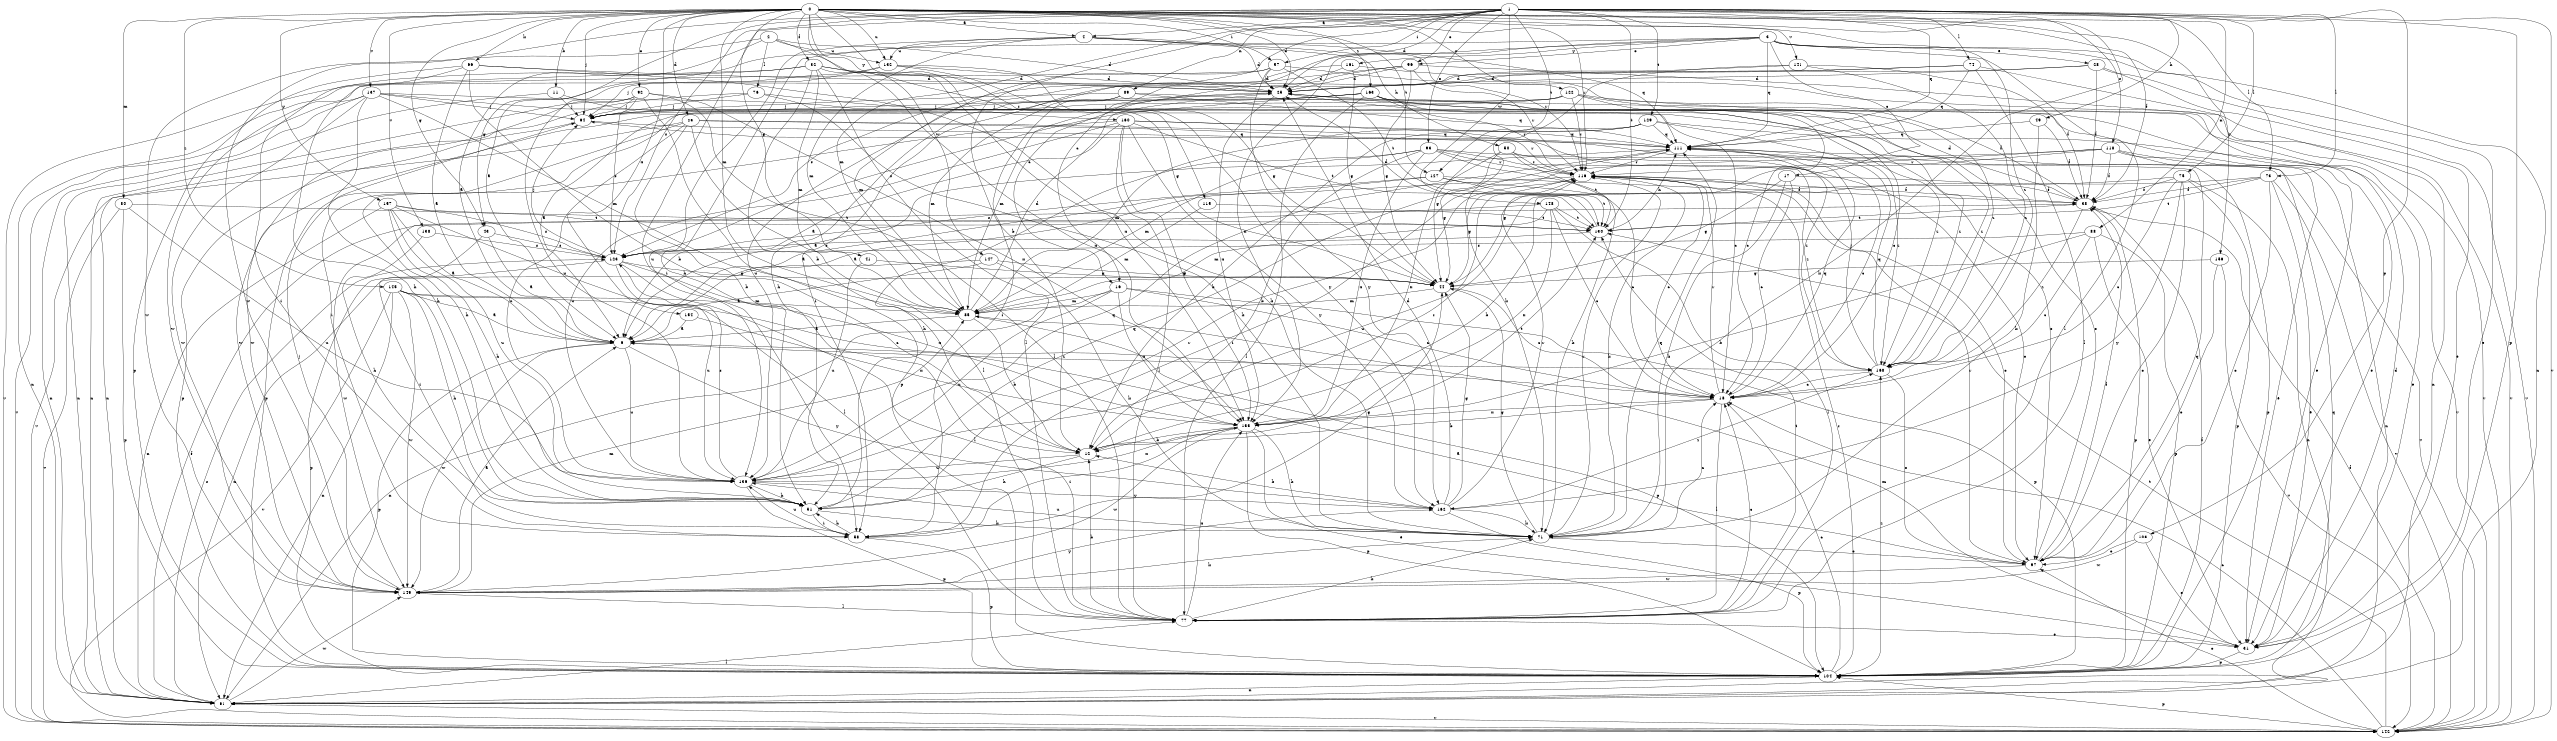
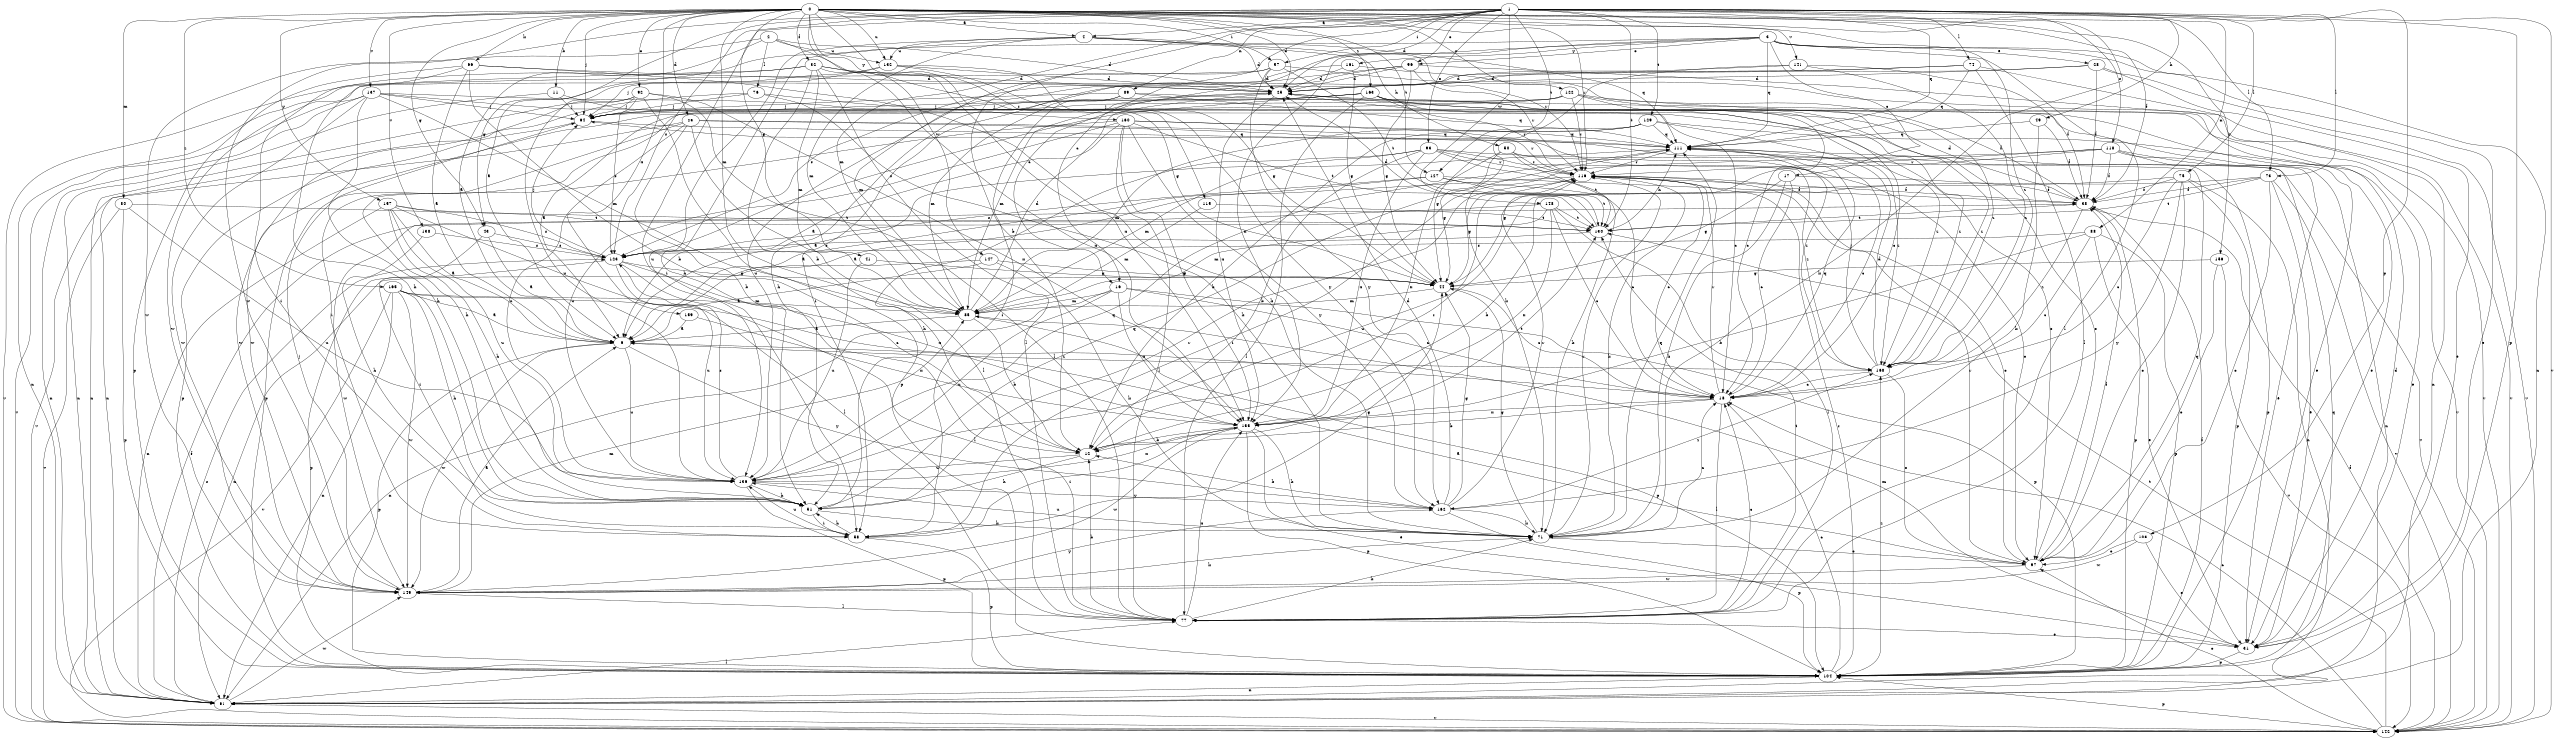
edge "168" -> "111": label "q" -> "d"
node "145": label "145" -> "165"
node "154": label "154" -> "159"
